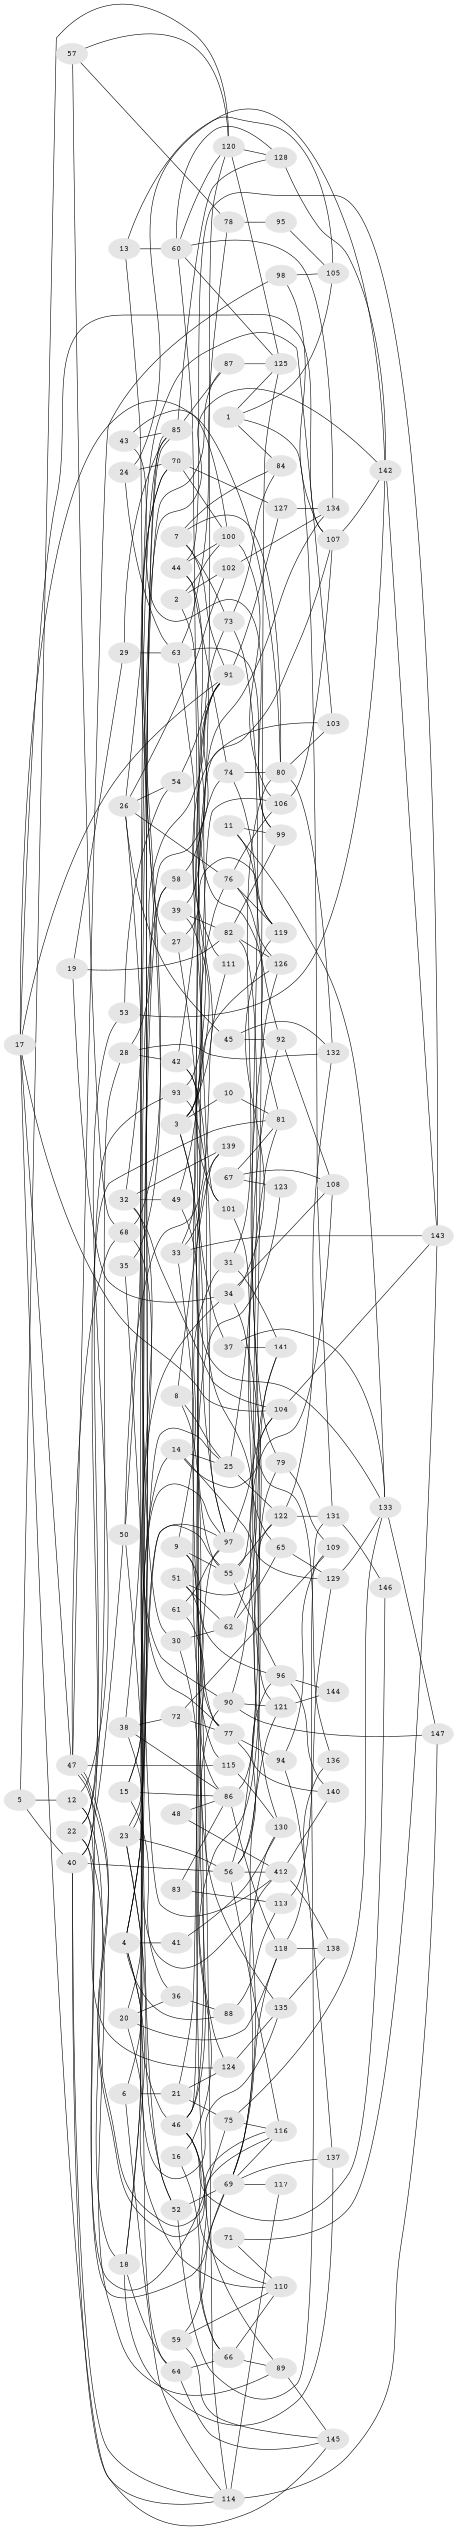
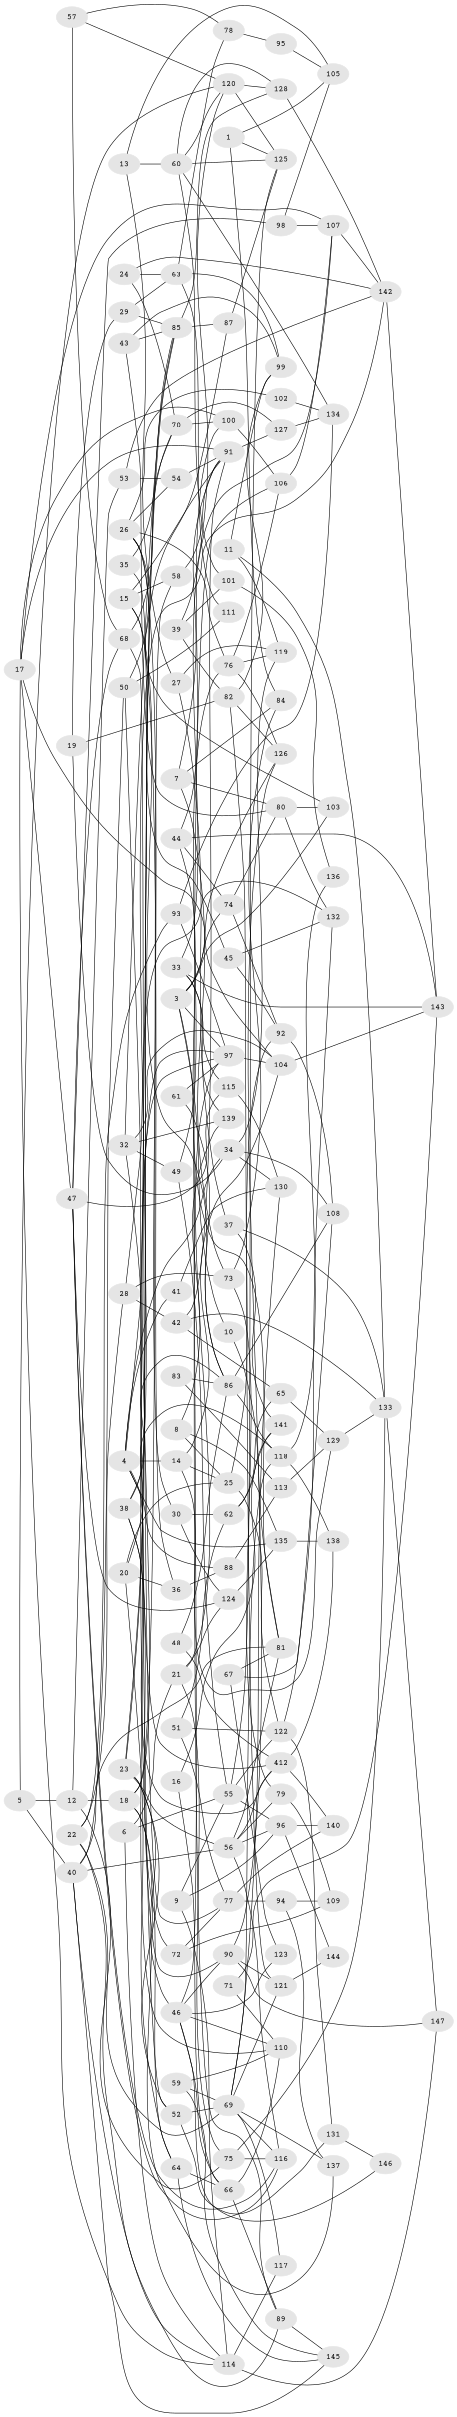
node "2": removed
edge "1" -- "131": removed
node "31": removed
